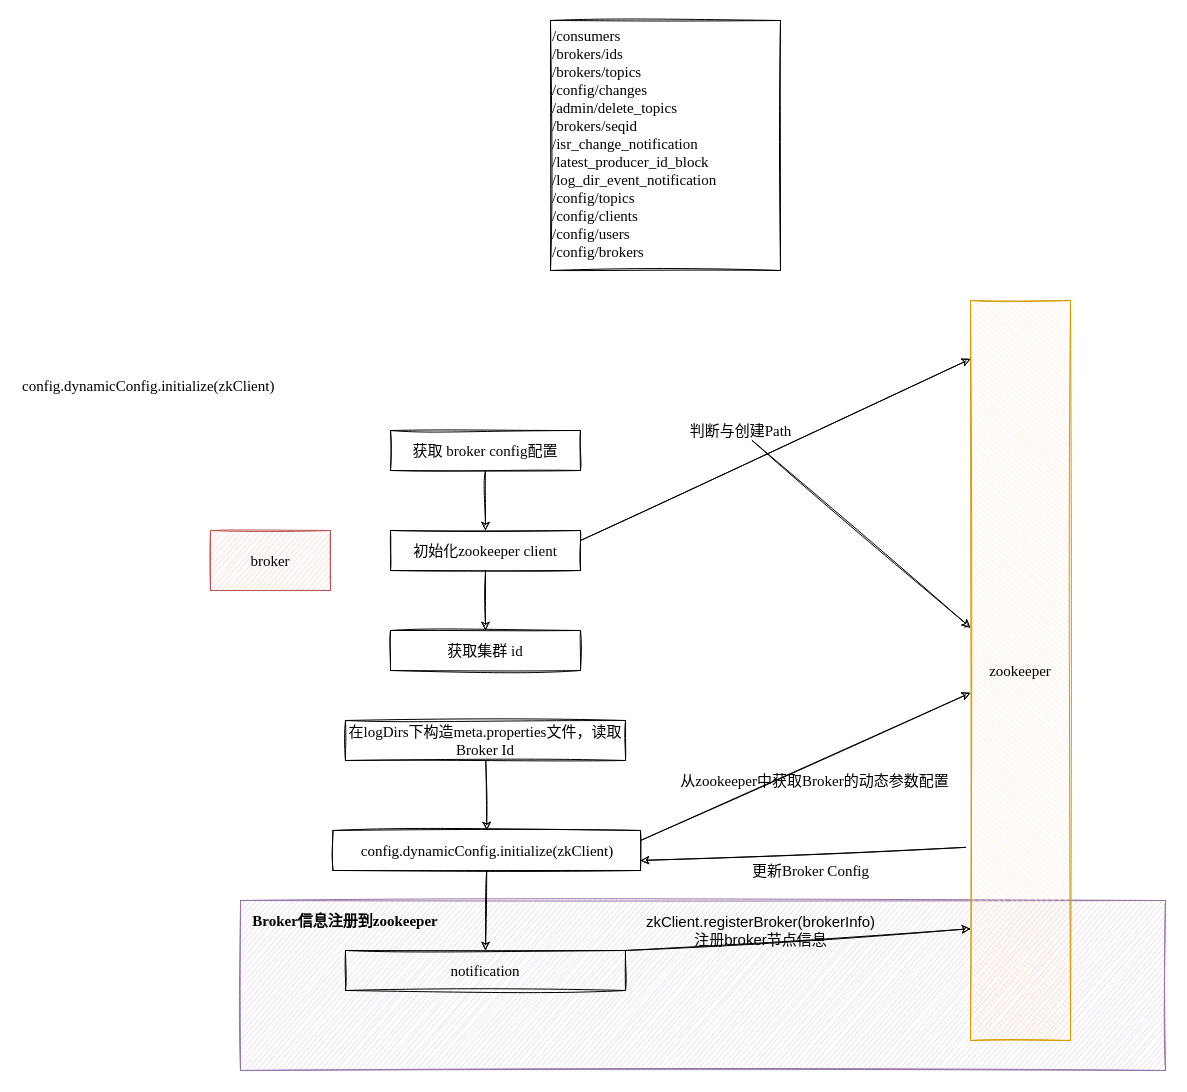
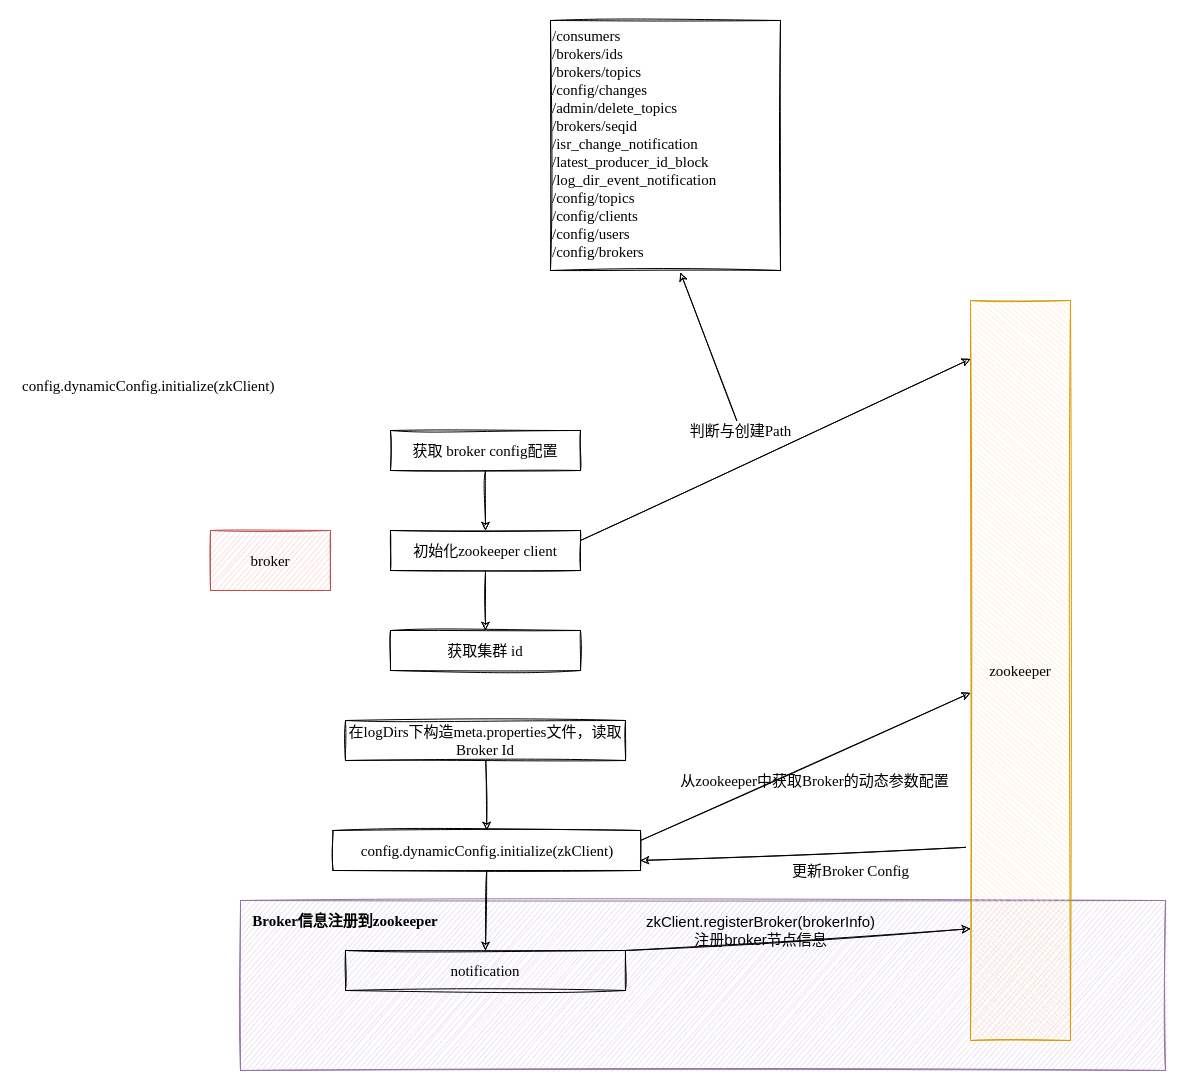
edge "判断与创建Path" -> "zookeeper": now "判断与创建Path" -> "/consumers /brokers/ids /brokers/topics /config/changes /admin/delete_topics /brokers/seqid /isr_change_notification /latest_producer_id_block /log_dir_event_notification /config/topics /config/clients /config/users /config/brokers"
node "更新Broker Config": moved (811, 871) -> (851, 871)
